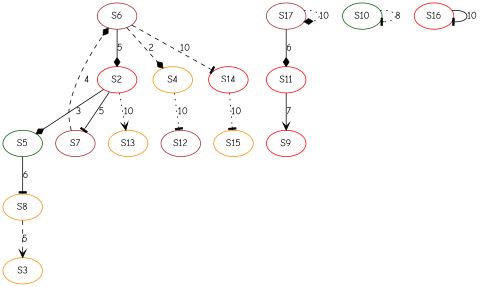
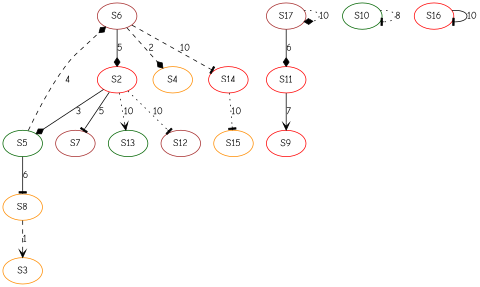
edge "S7" -> "S6": now "S5" -> "S6"
edge "S4" -> "S12": now "S2" -> "S12"
node "S13": color darkorange -> darkgreen
edge "S8" -> "S3": label "5" -> "1"
